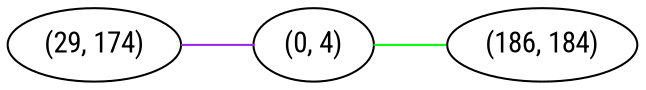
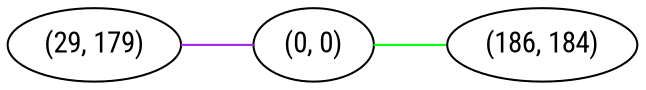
node "(29, 174)": label "(29, 174)" -> "(29, 179)"
node "(0, 4)": label "(0, 4)" -> "(0, 0)"
